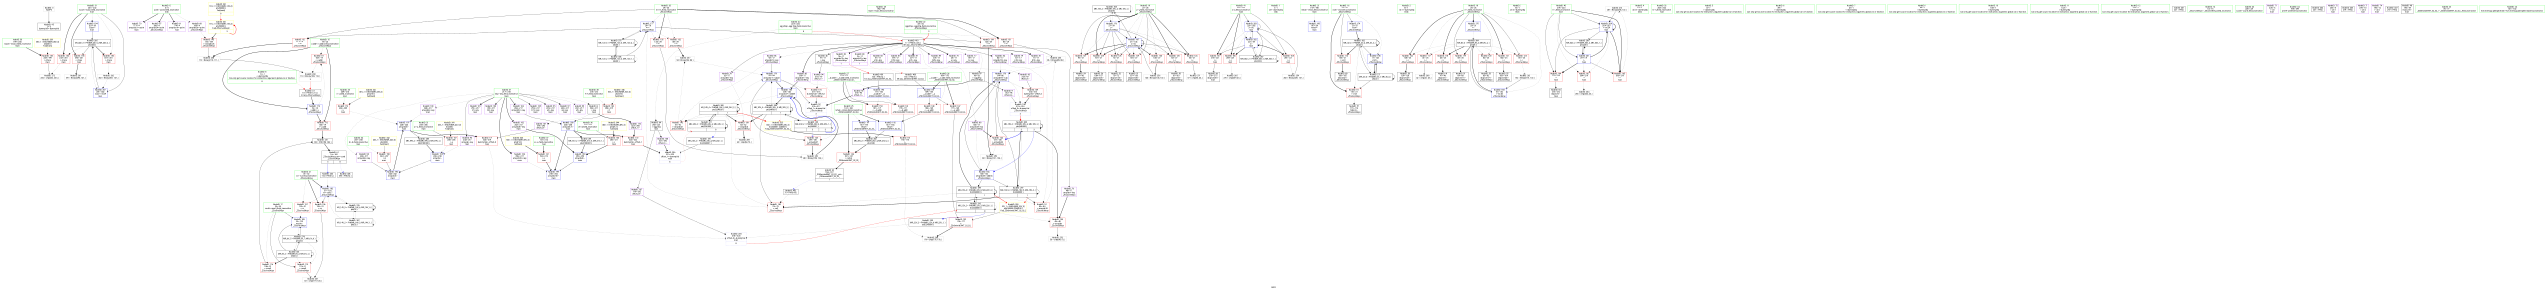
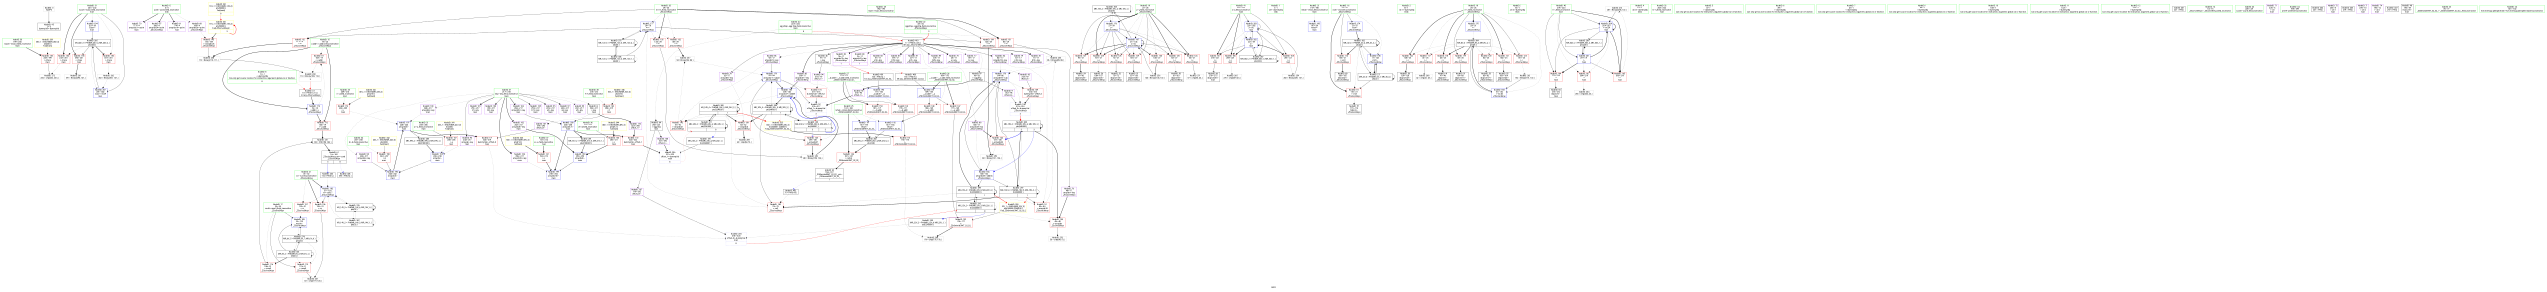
edge "NodeID: 25" -> "NodeID: 192": style bold -> dotted
